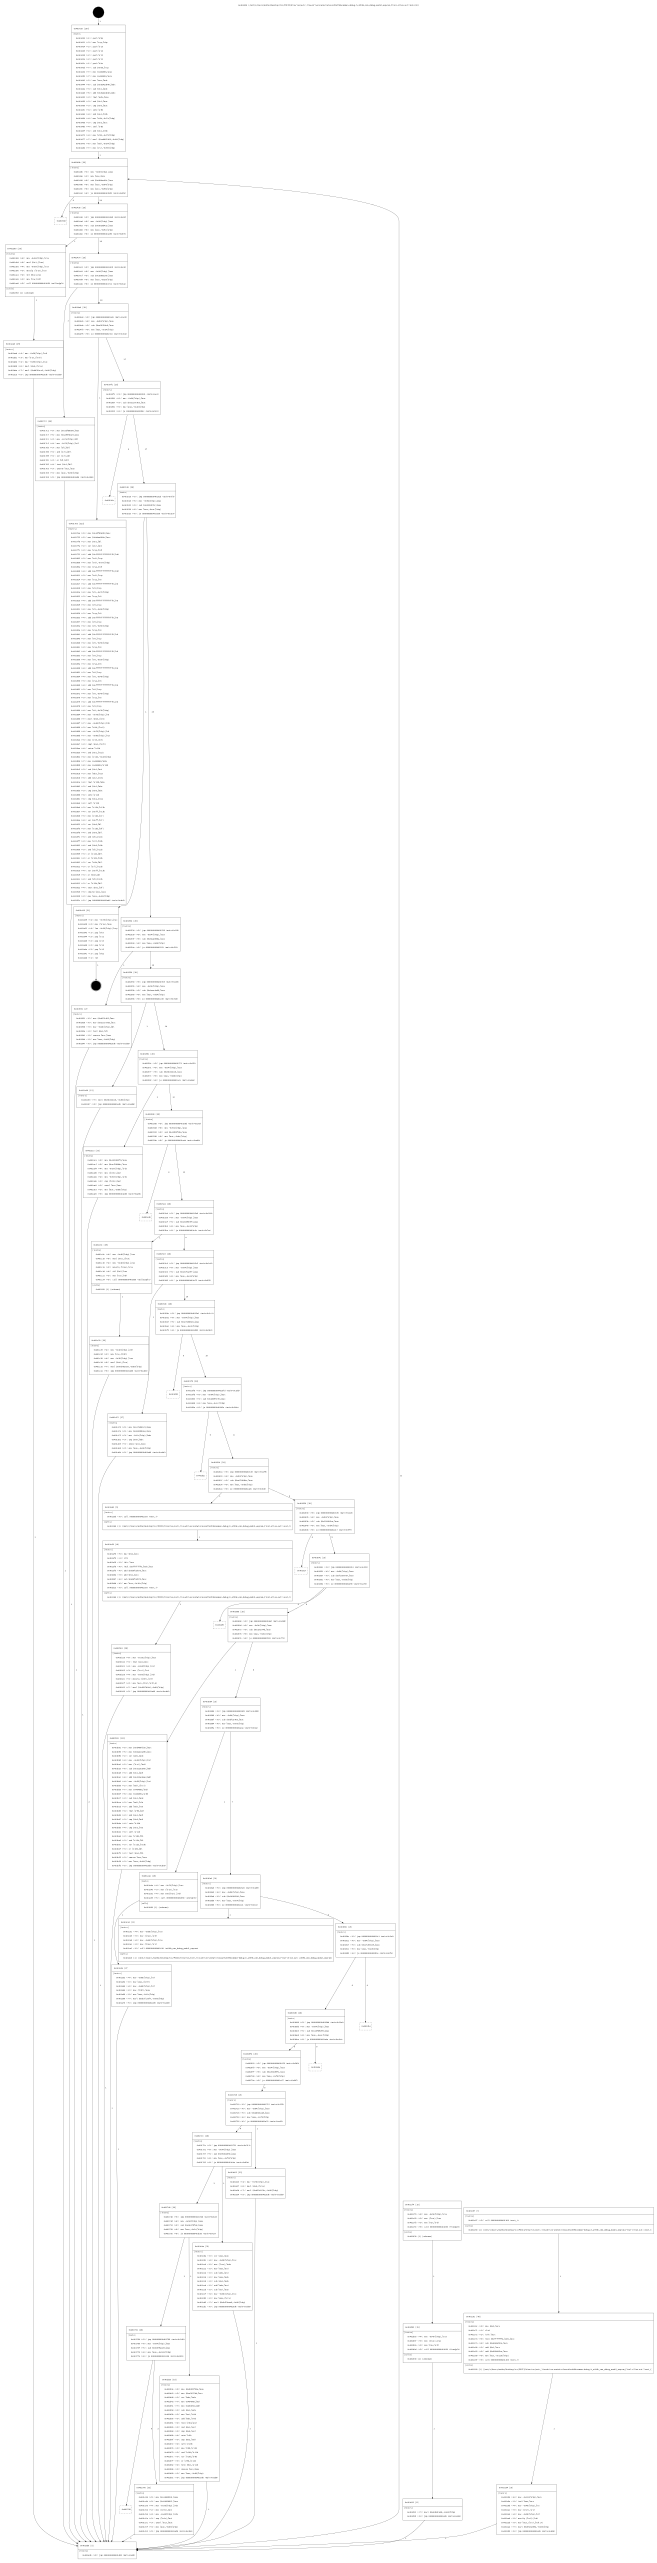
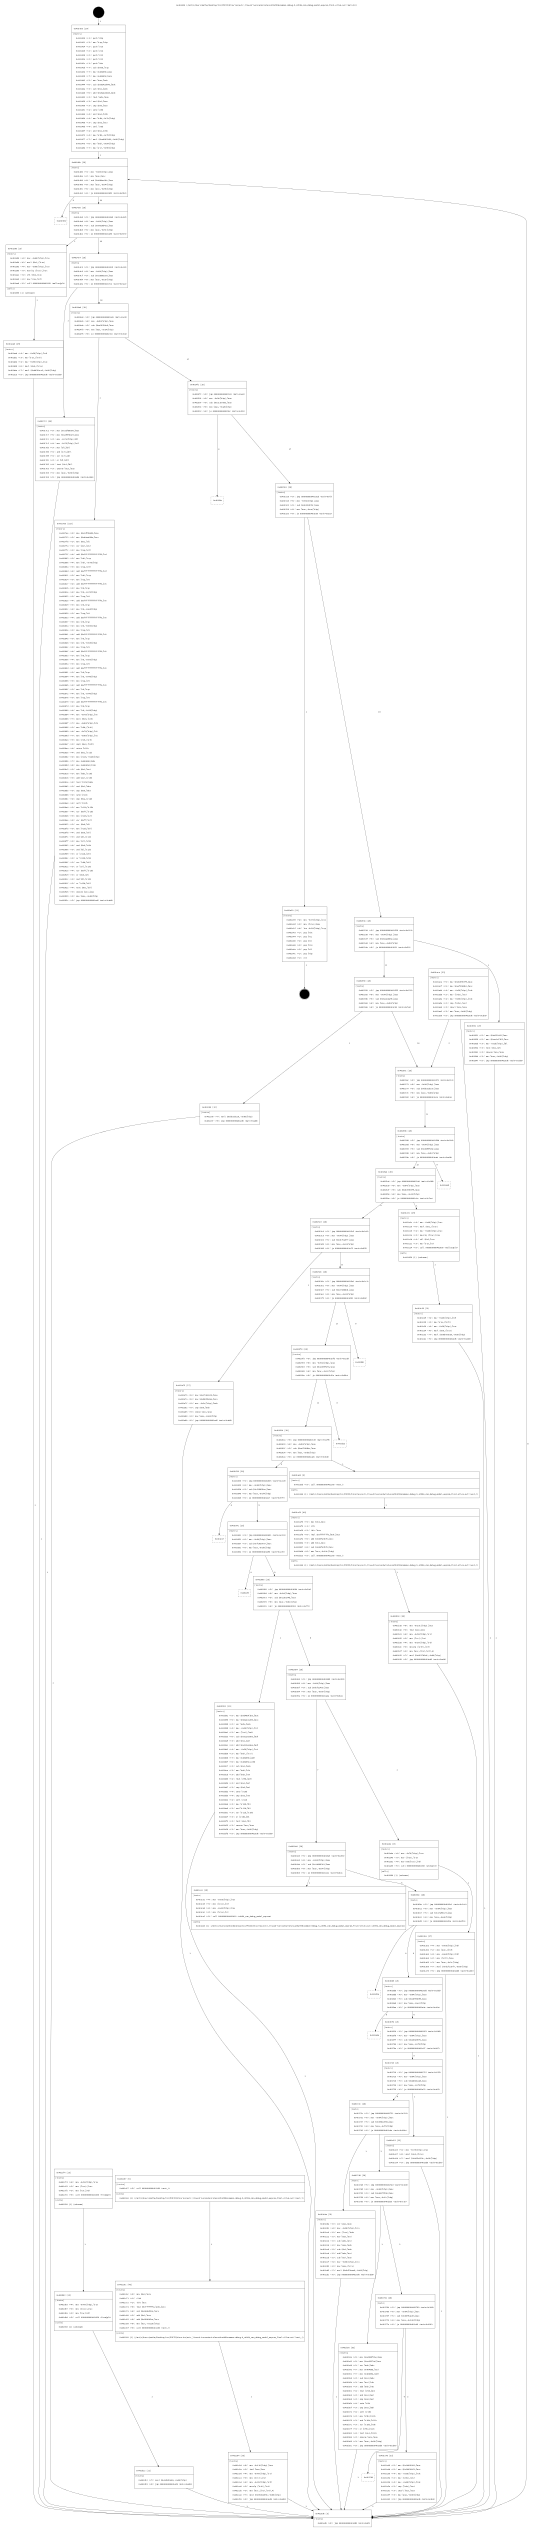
edge "0x40156c [28]" -> "0x401aca [33]": reversed
